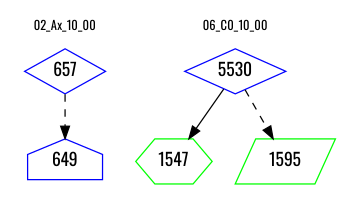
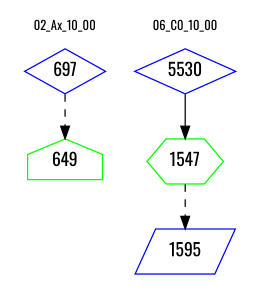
node "657": label "657" -> "697"
edge "5530" -> "1595": now "1547" -> "1595"
node "649": color blue -> green
node "1595": color green -> blue
